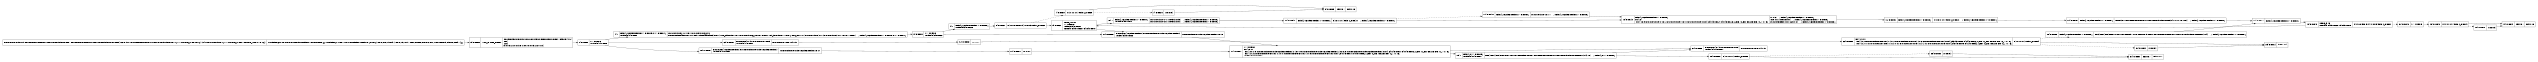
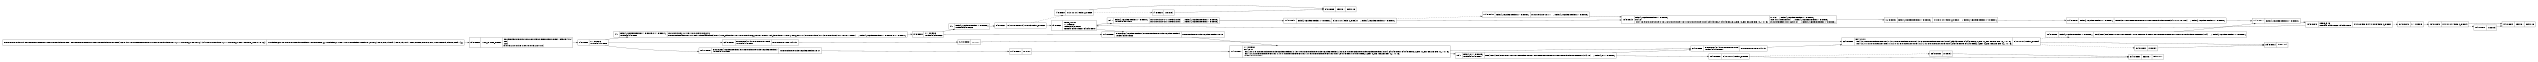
edge "32: 0x009e" -> "33: 0x009f": added
